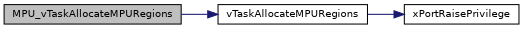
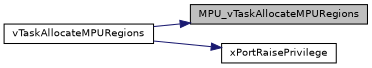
edge "MPU_vTaskAllocateMPURegions" -> "vTaskAllocateMPURegions": reversed
